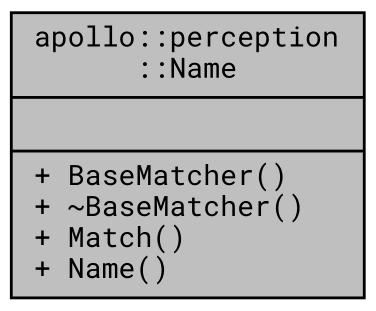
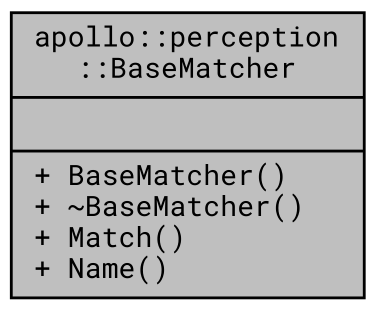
node "apollo::perception": text "::Name" -> "::BaseMatcher"
